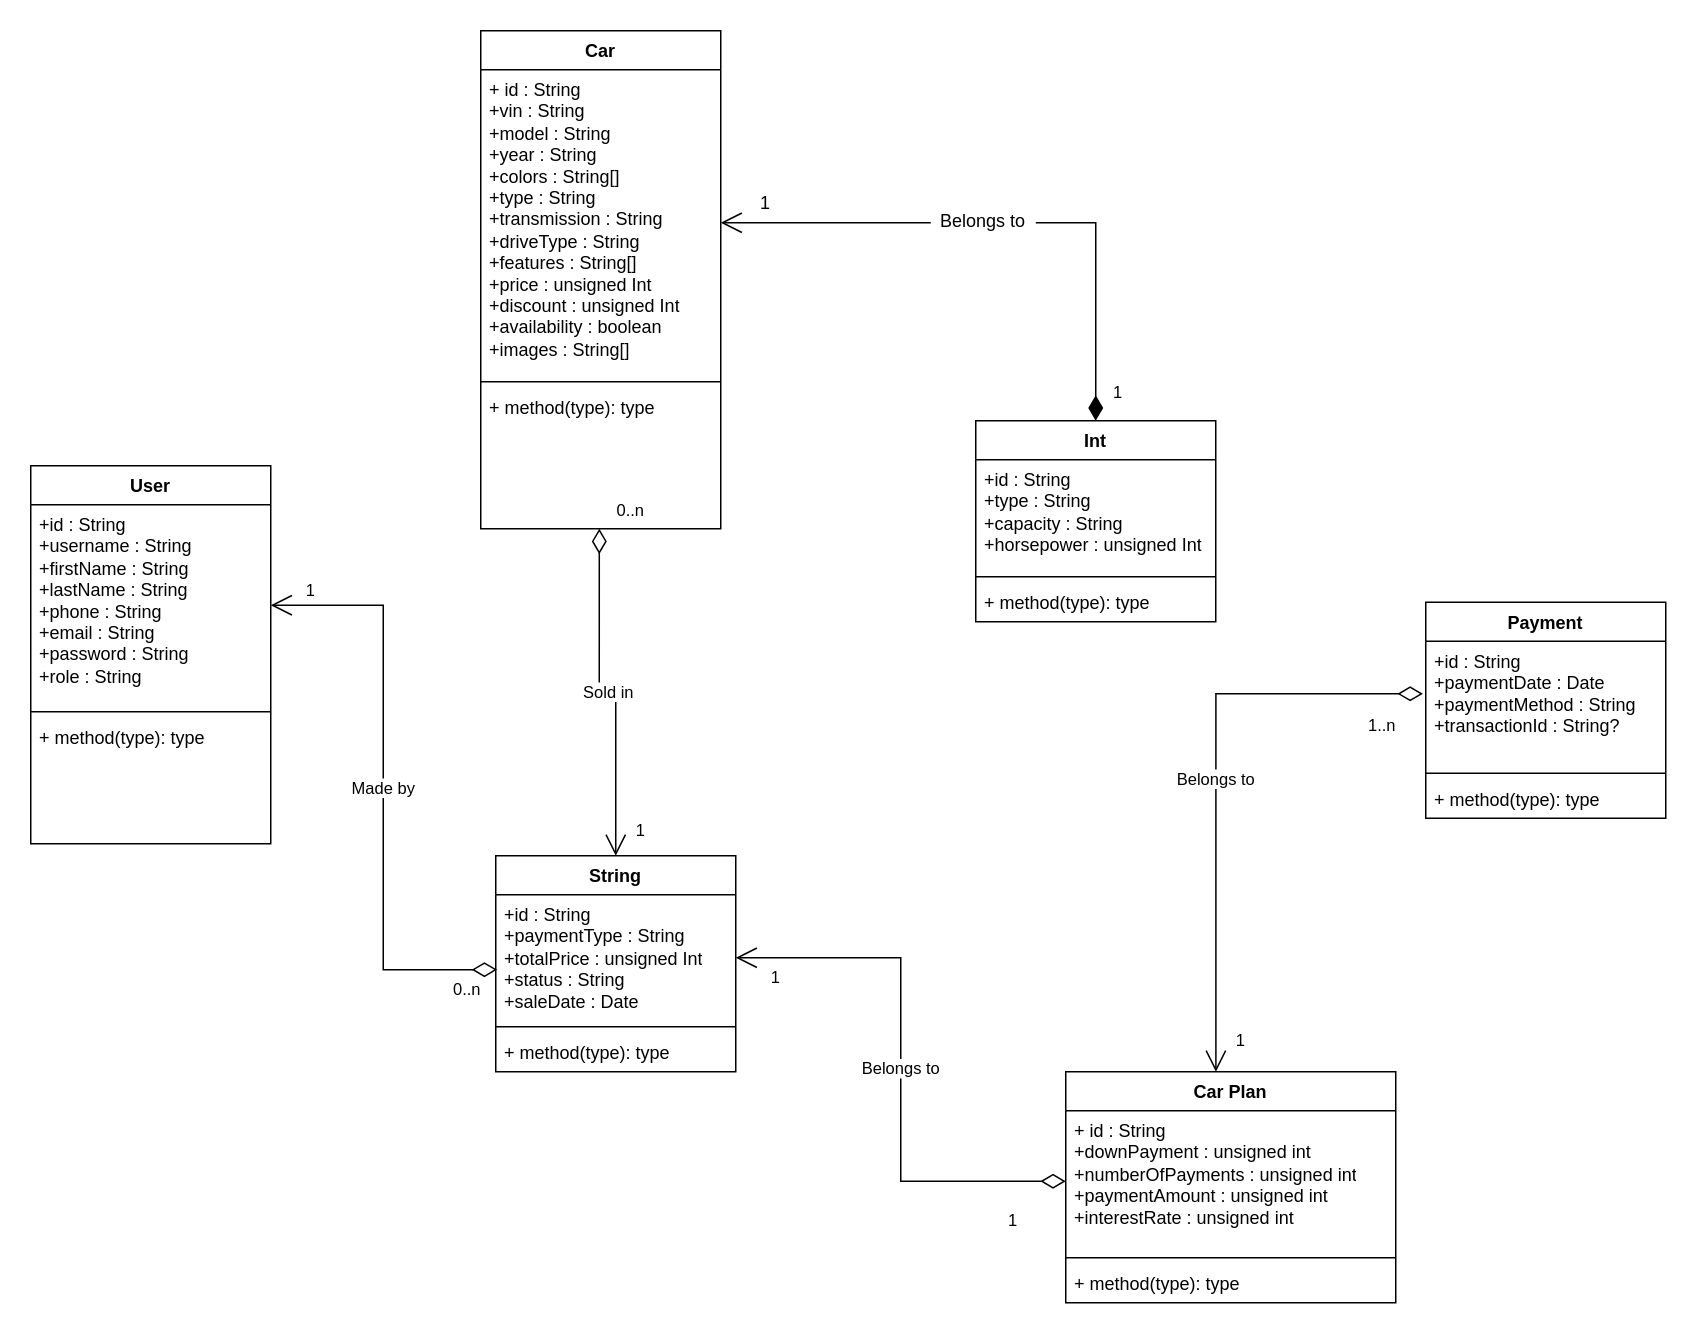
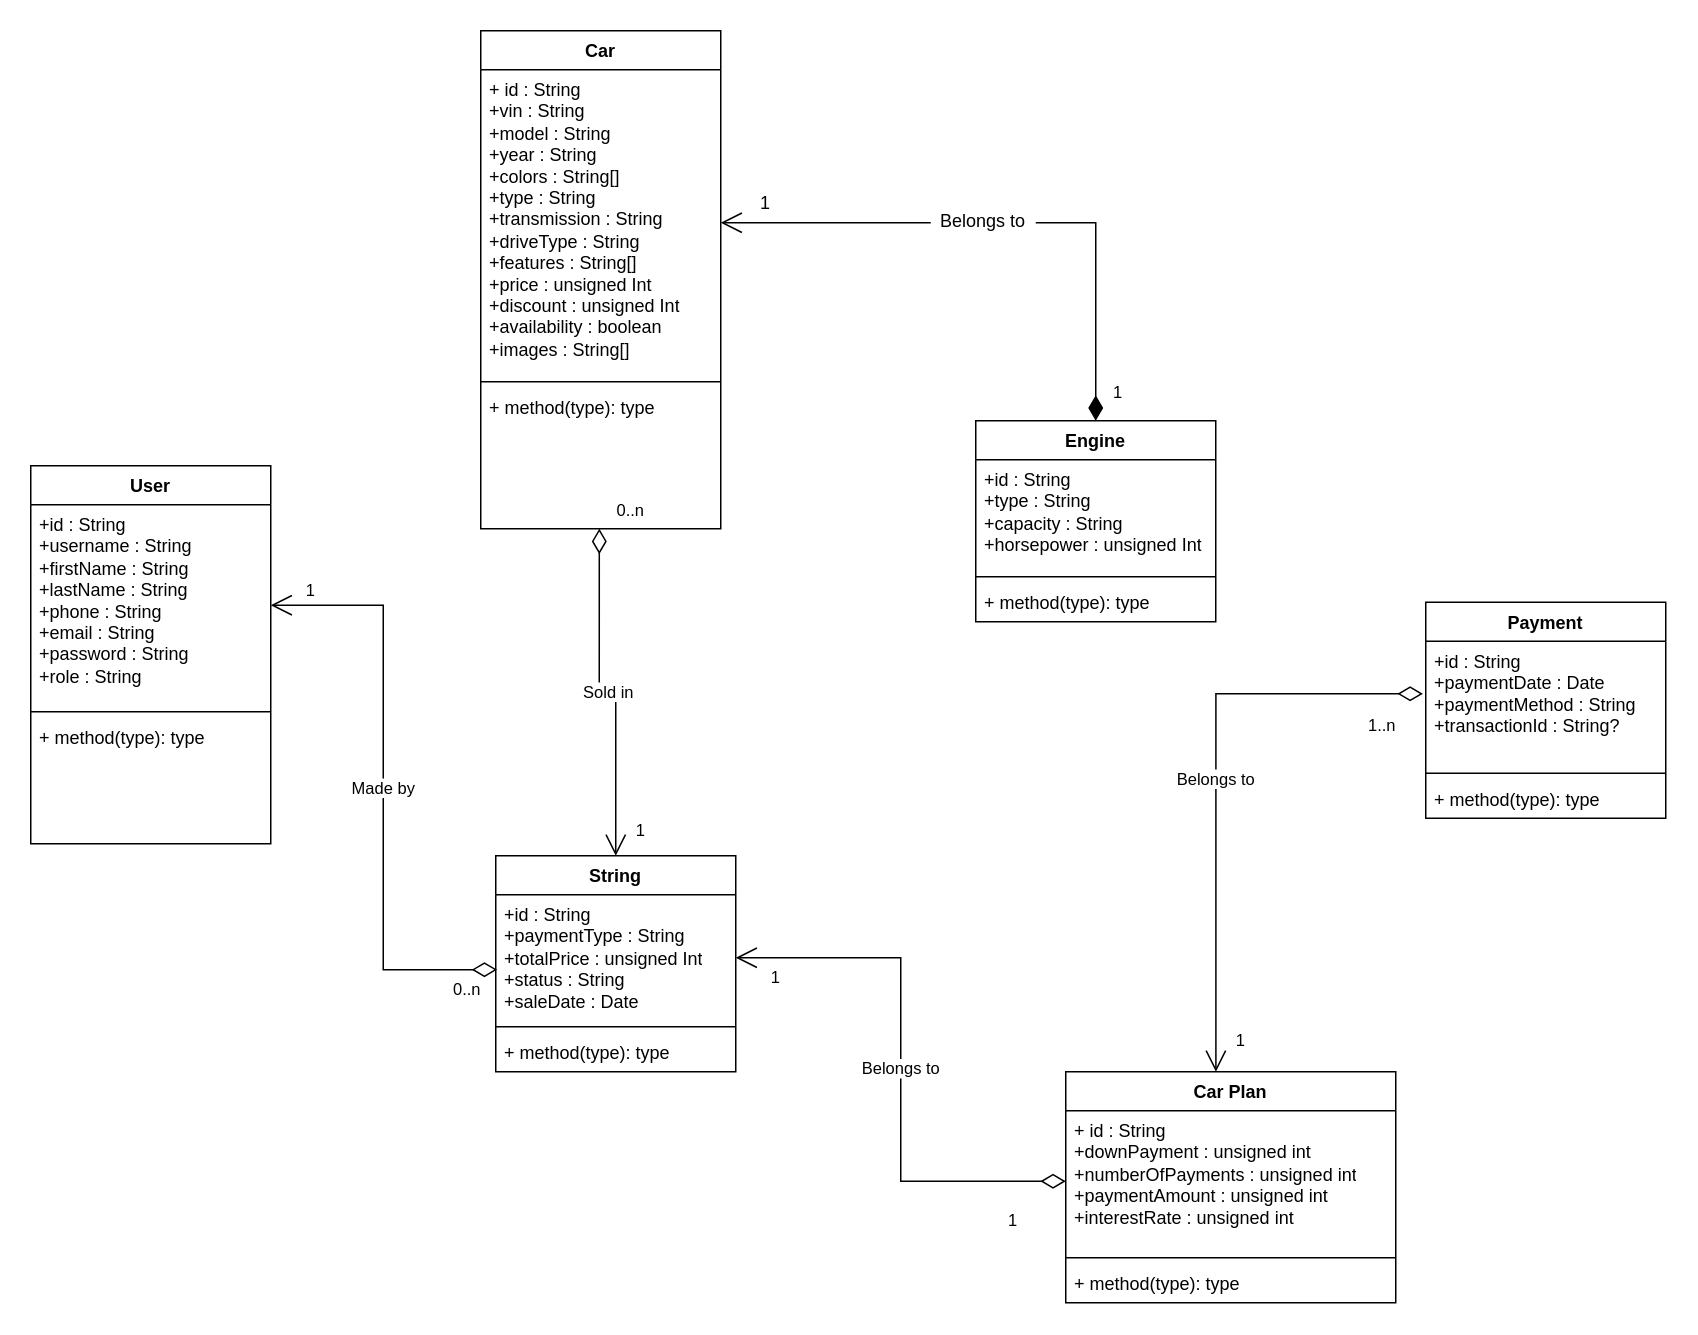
node "Int": label "Int" -> "Engine"
